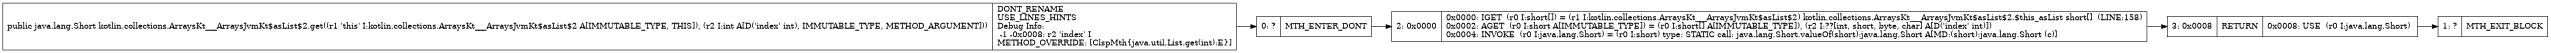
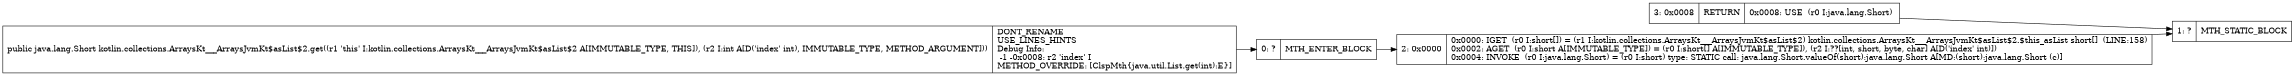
node "0: ?": text "MTH_ENTER_DONT" -> "MTH_ENTER_BLOCK"
node "1: ?": text "MTH_EXIT_BLOCK" -> "MTH_STATIC_BLOCK"
edge "2: 0x0000" -> "3: 0x0008": now "2: 0x0000" -> "1: ?"
